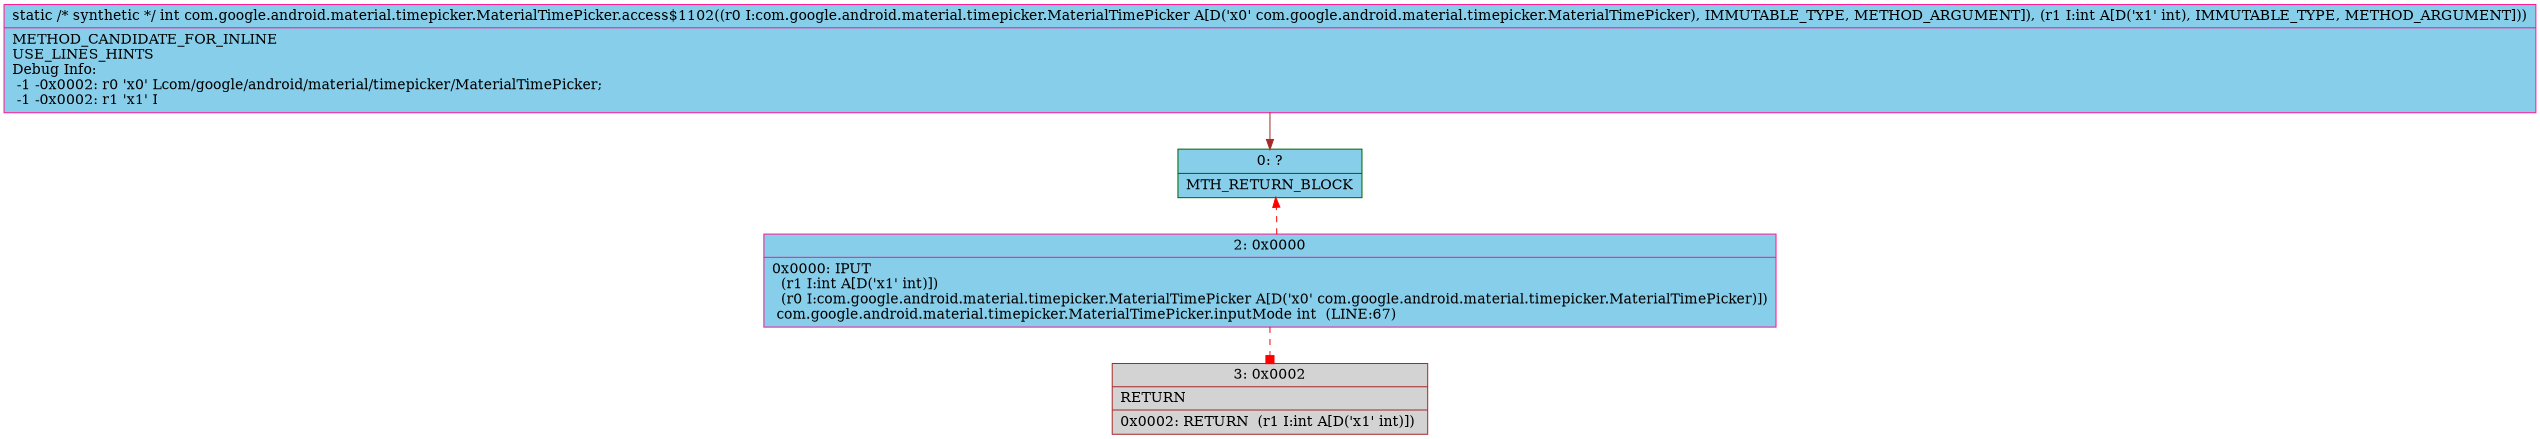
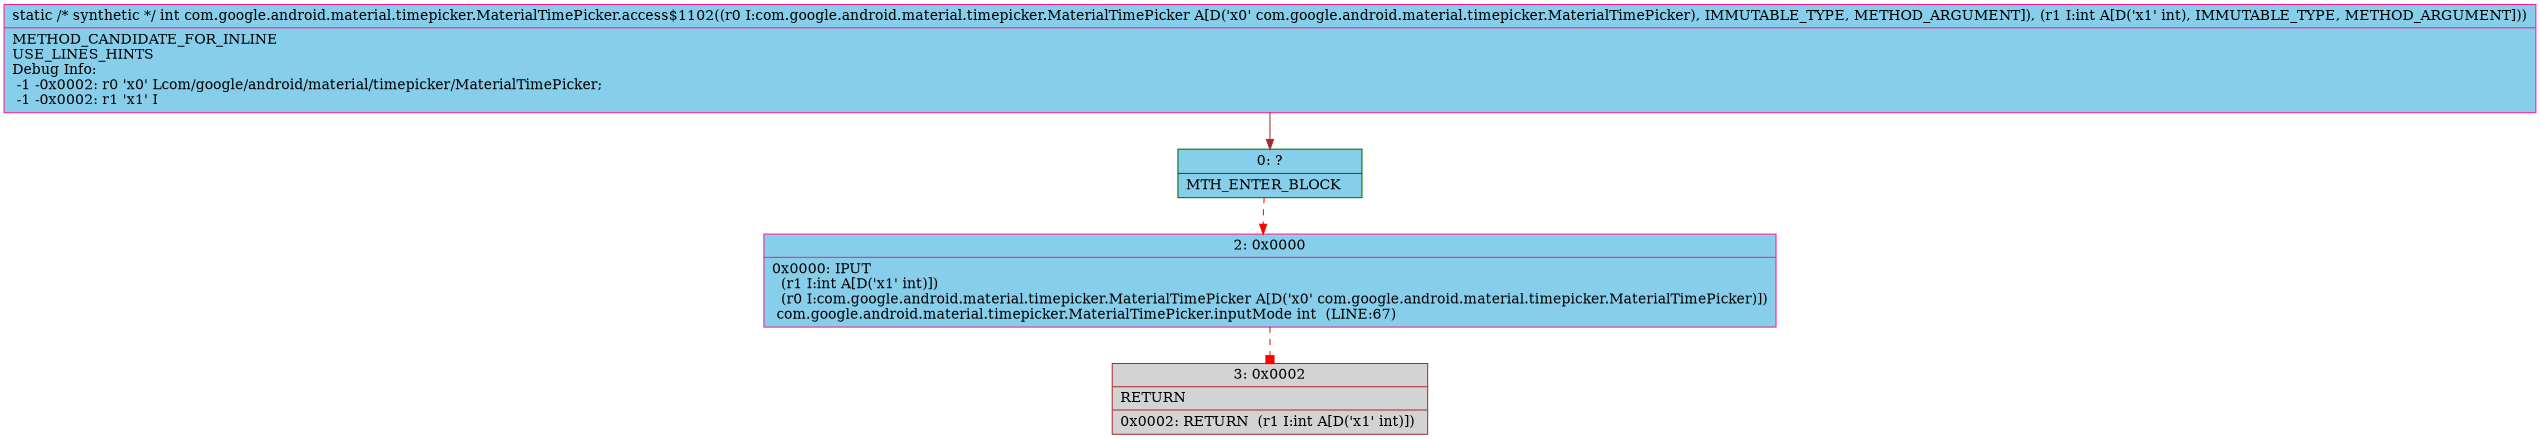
node "0: ?": text "MTH_RETURN_BLOCK" -> "MTH_ENTER_BLOCK"
edge "2: 0x0000" -> "0: ?": reversed
